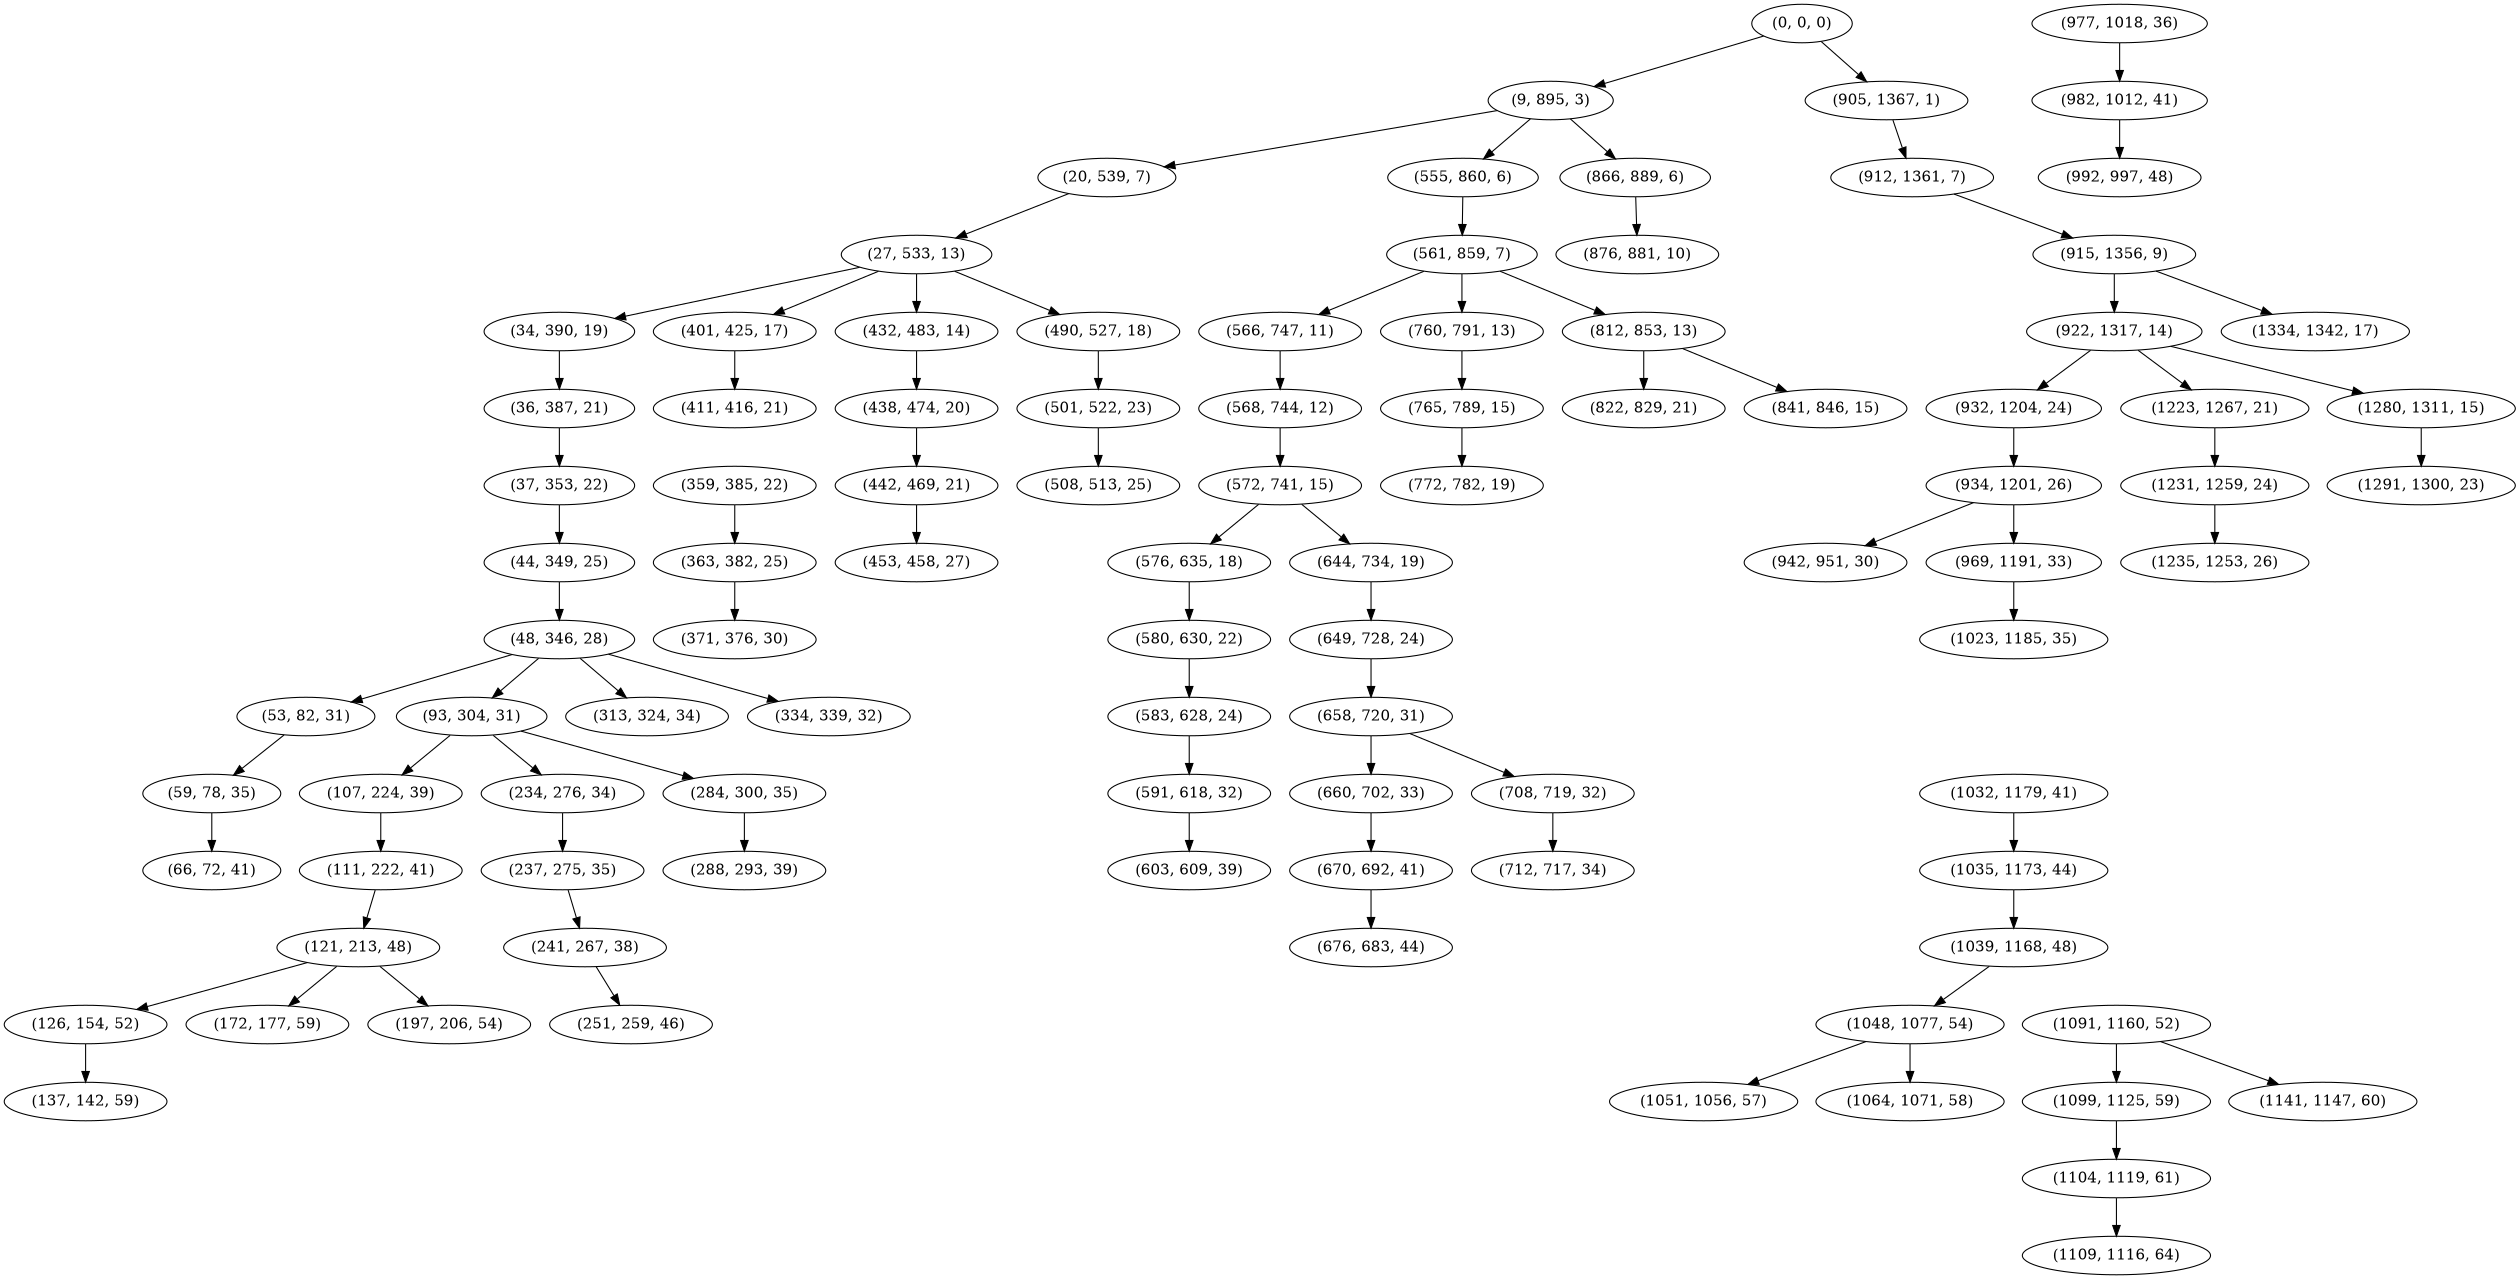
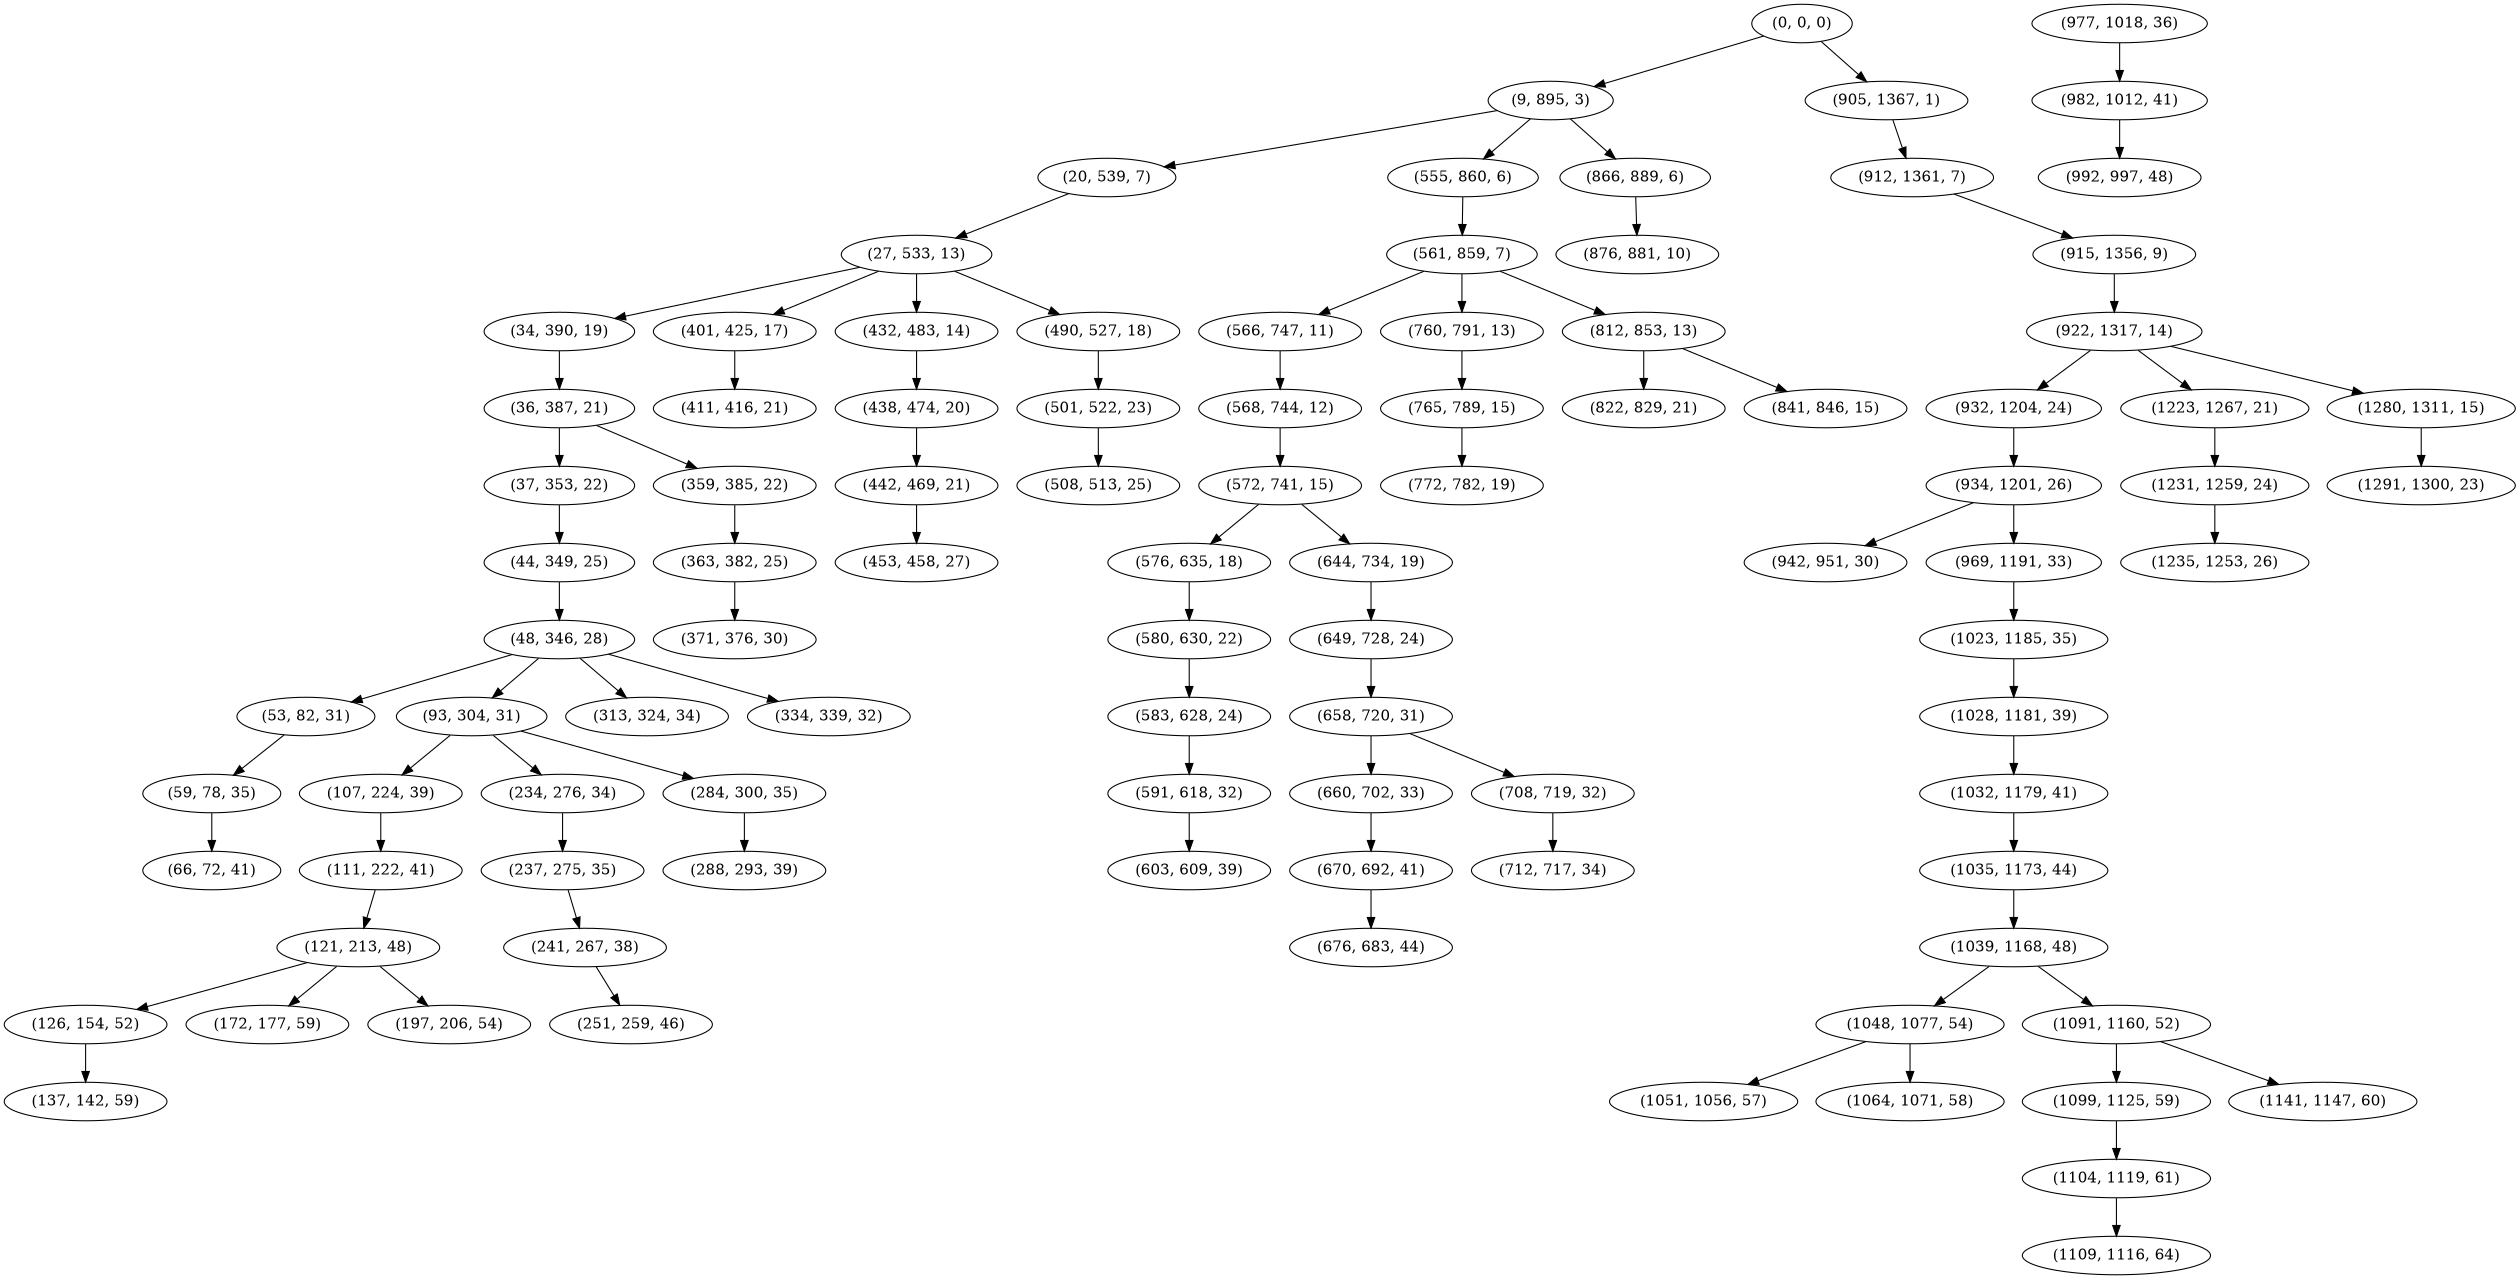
node "(1334, 1342, 17)": removed
edge "(36, 387, 21)" -> "(359, 385, 22)": added
node "(1028, 1181, 39)": added
edge "(1039, 1168, 48)" -> "(1091, 1160, 52)": added
